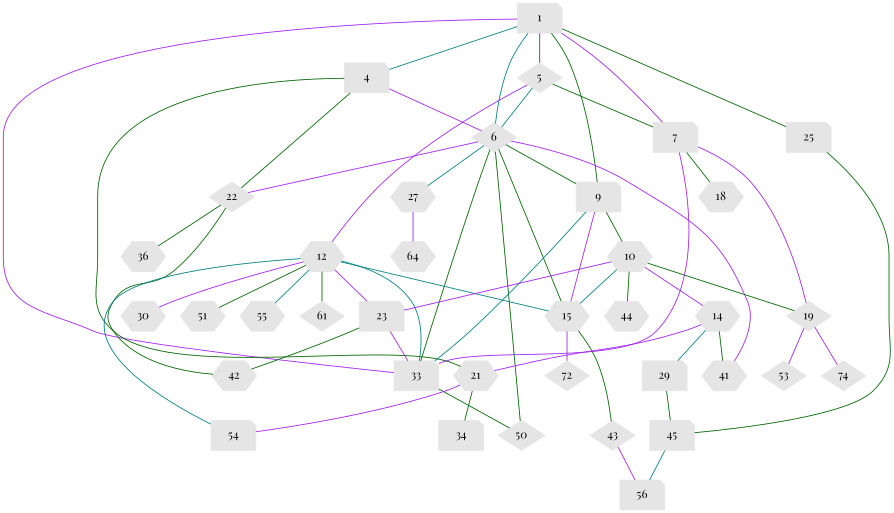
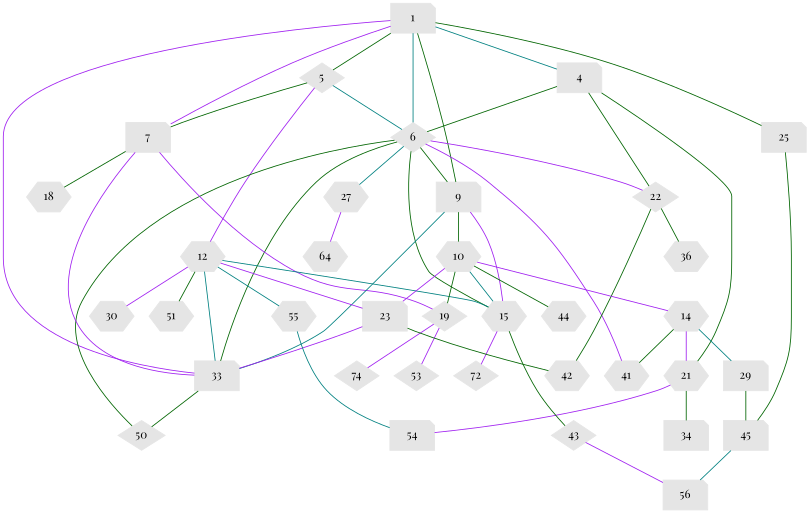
edge "4" -- "6": color purple -> darkgreen
node "61": removed
edge "12" -- "54": now "55" -- "54"
